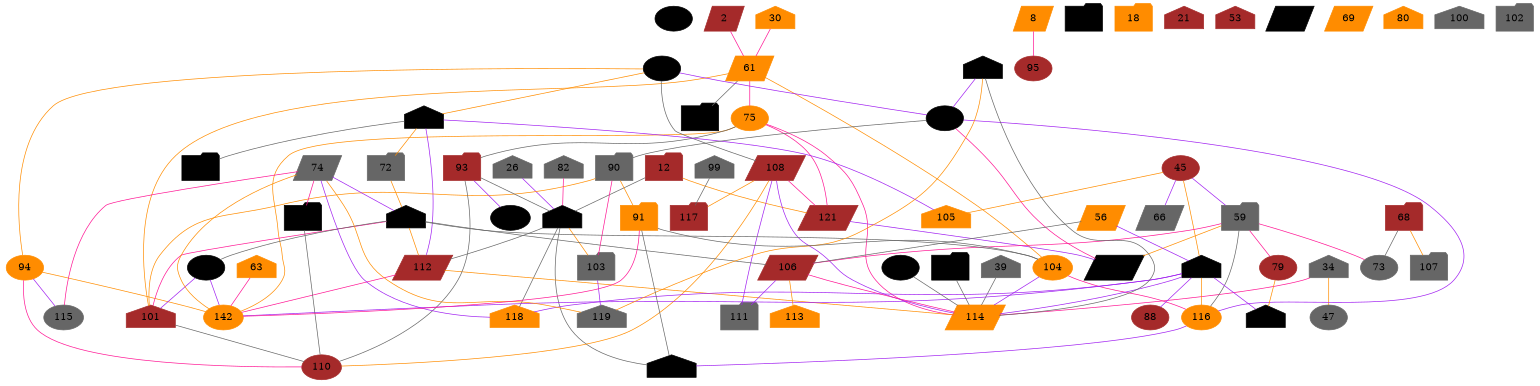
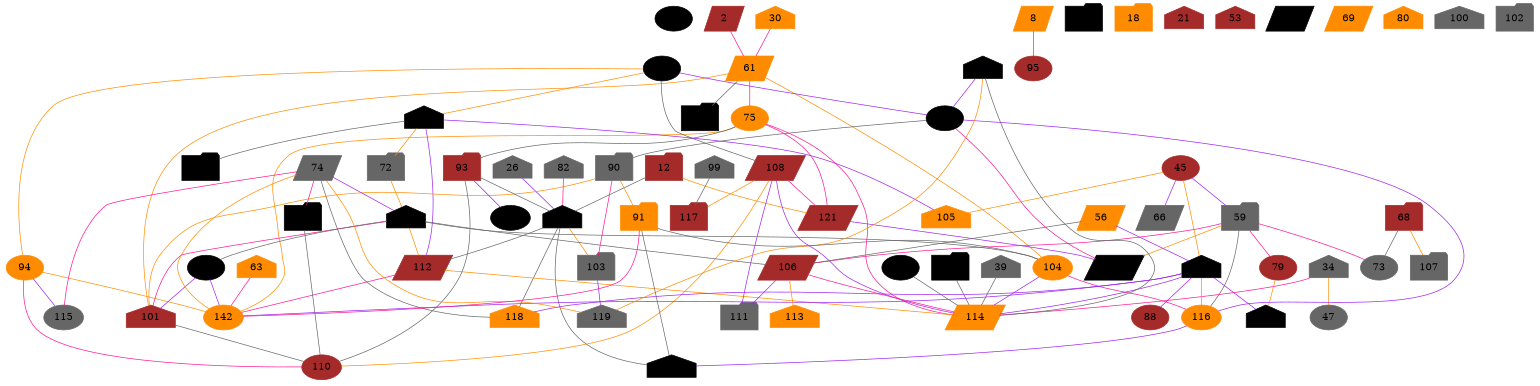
edge "74" -- "118": color purple -> gray40
